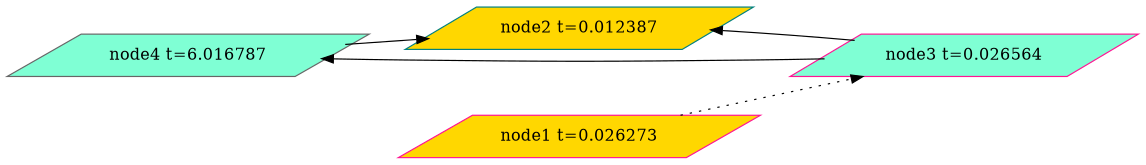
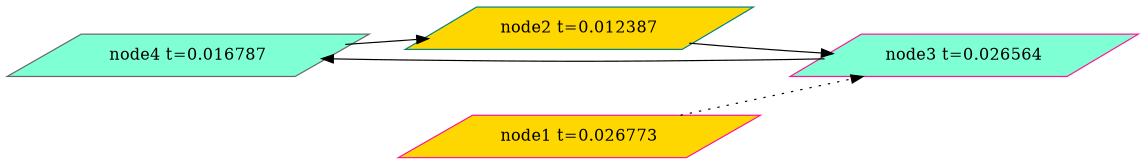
edge "node3 t=0.026564" -> "node2 t=0.012387": reversed
node "node4 t=6.016787": label "node4 t=6.016787" -> "node4 t=0.016787"
node "node1 t=0.026273": label "node1 t=0.026273" -> "node1 t=0.026773"
